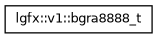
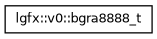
node "lgfx::v1::bgra8888_t": label "lgfx::v1::bgra8888_t" -> "lgfx::v0::bgra8888_t"
